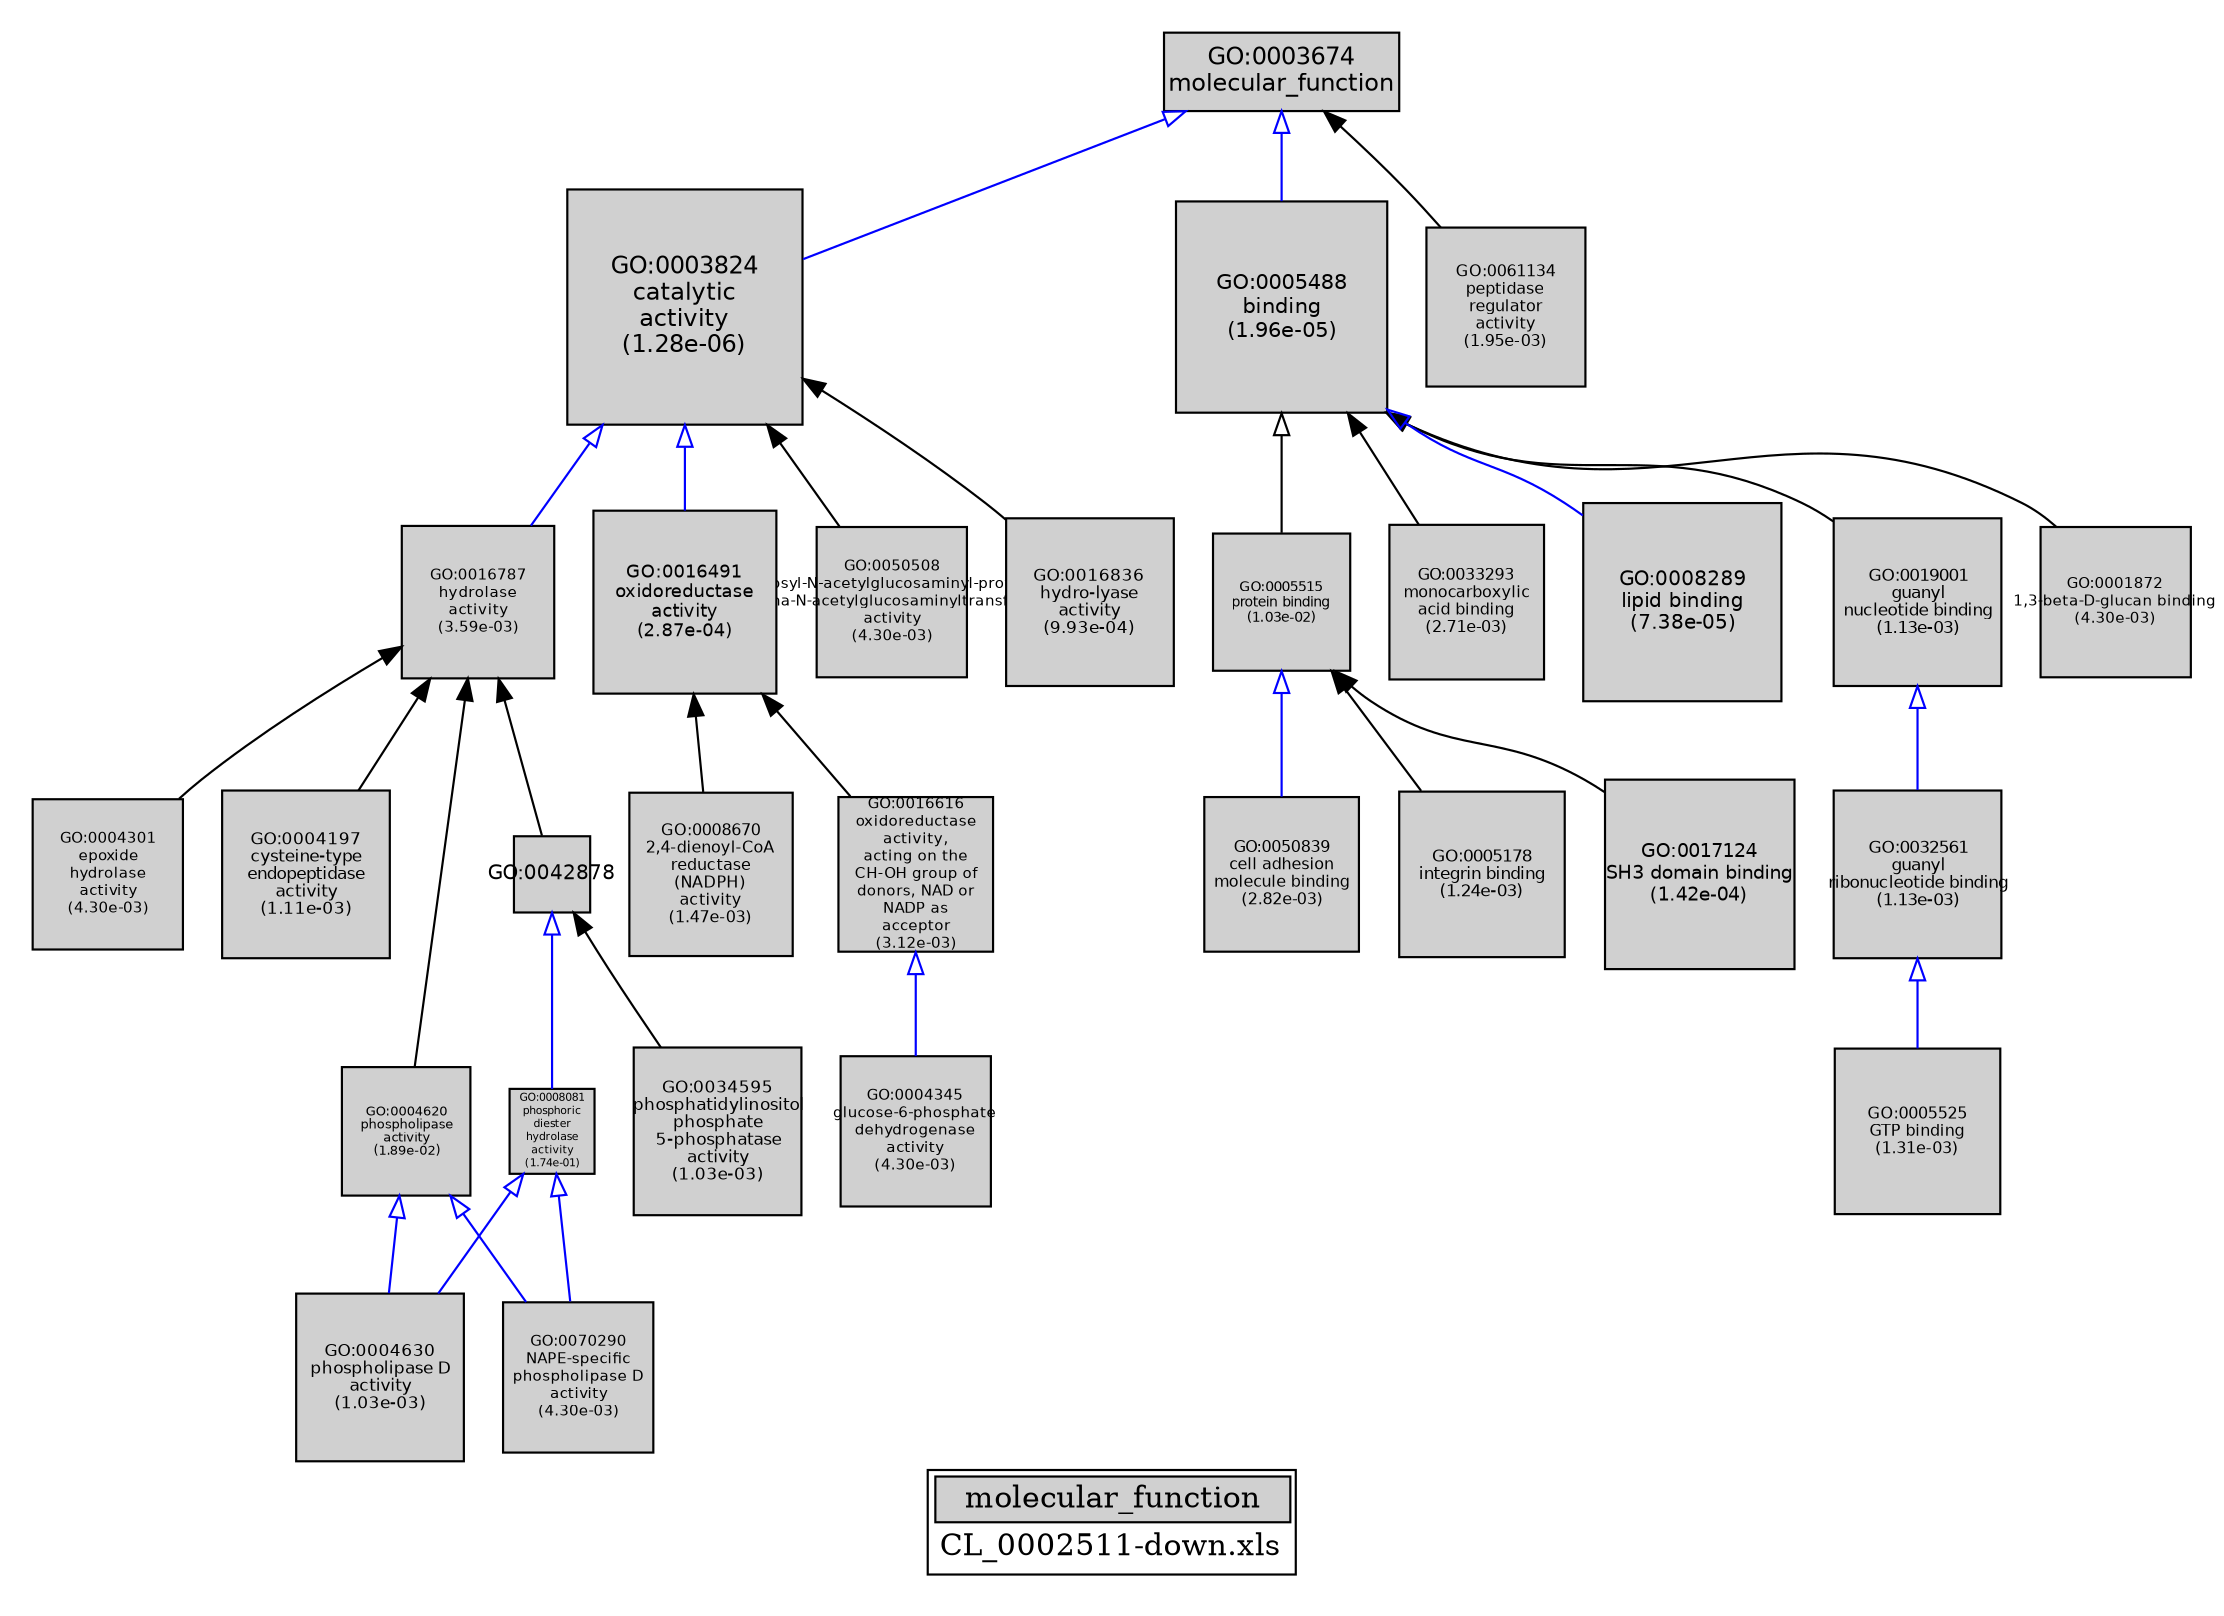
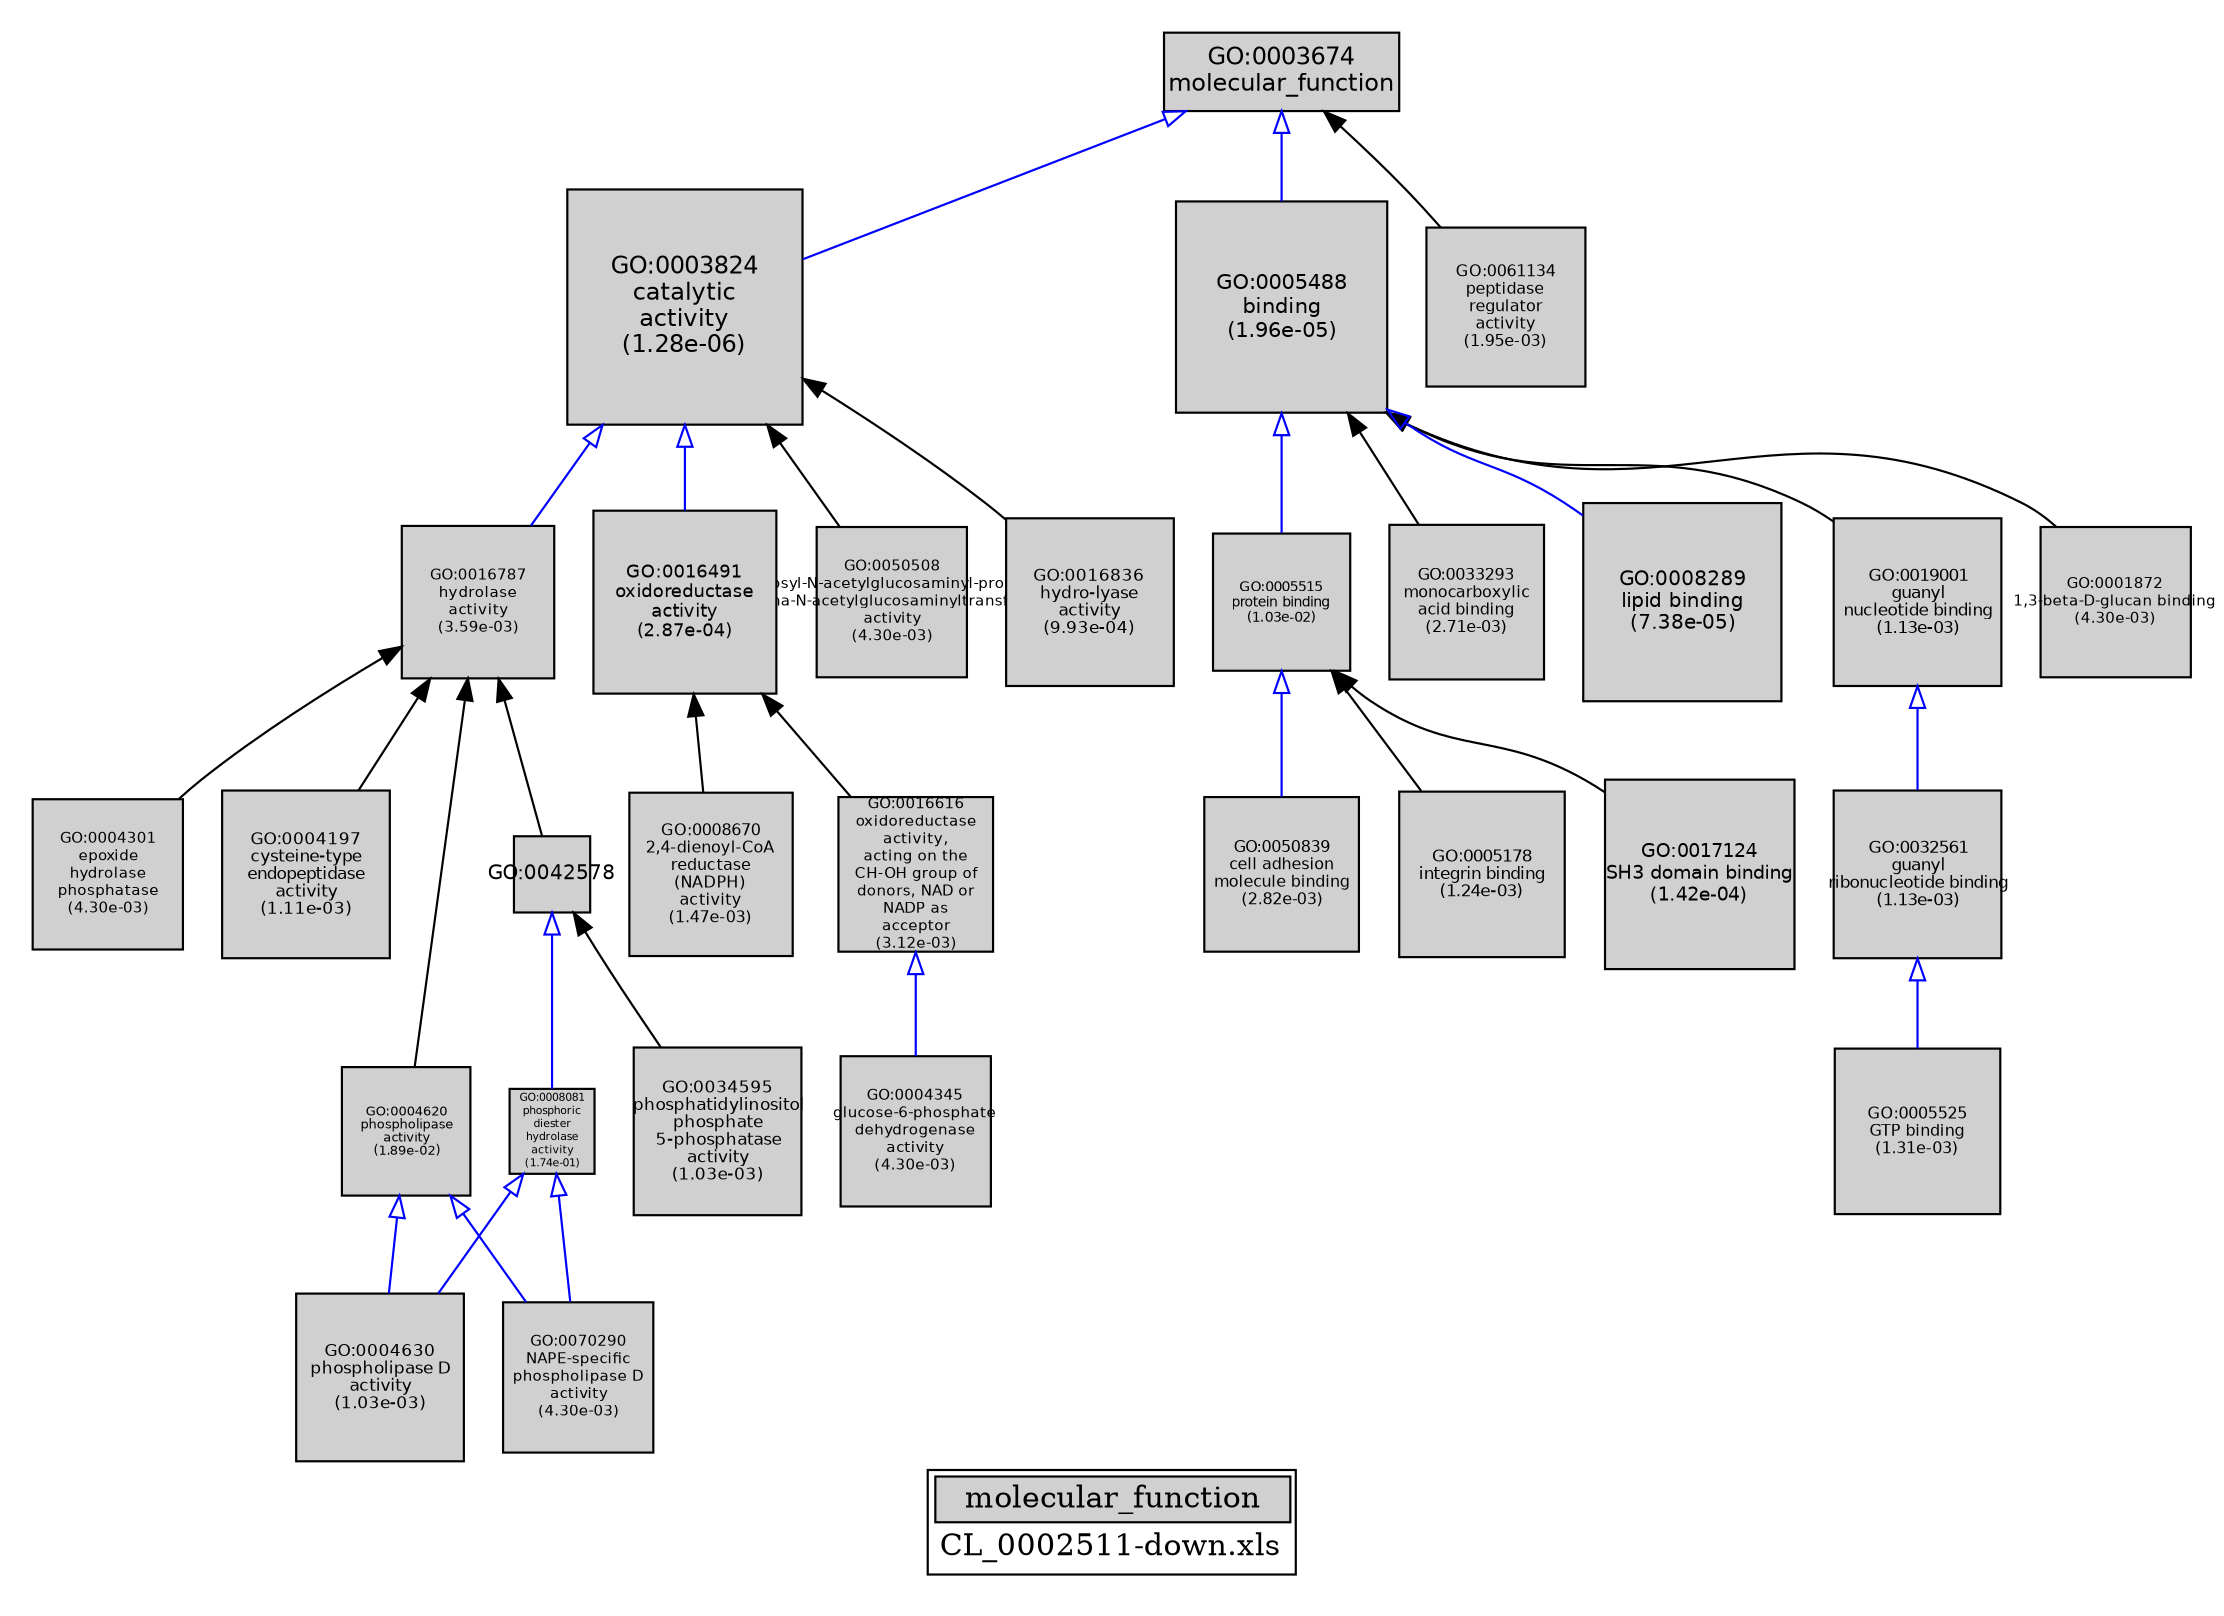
edge "GO:0005515" -> "GO:0005488": color black -> blue
node "GO:0042878": label "GO:0042878" -> "GO:0042578"
node "GO:0004301": text "activity" -> "phosphatase"
